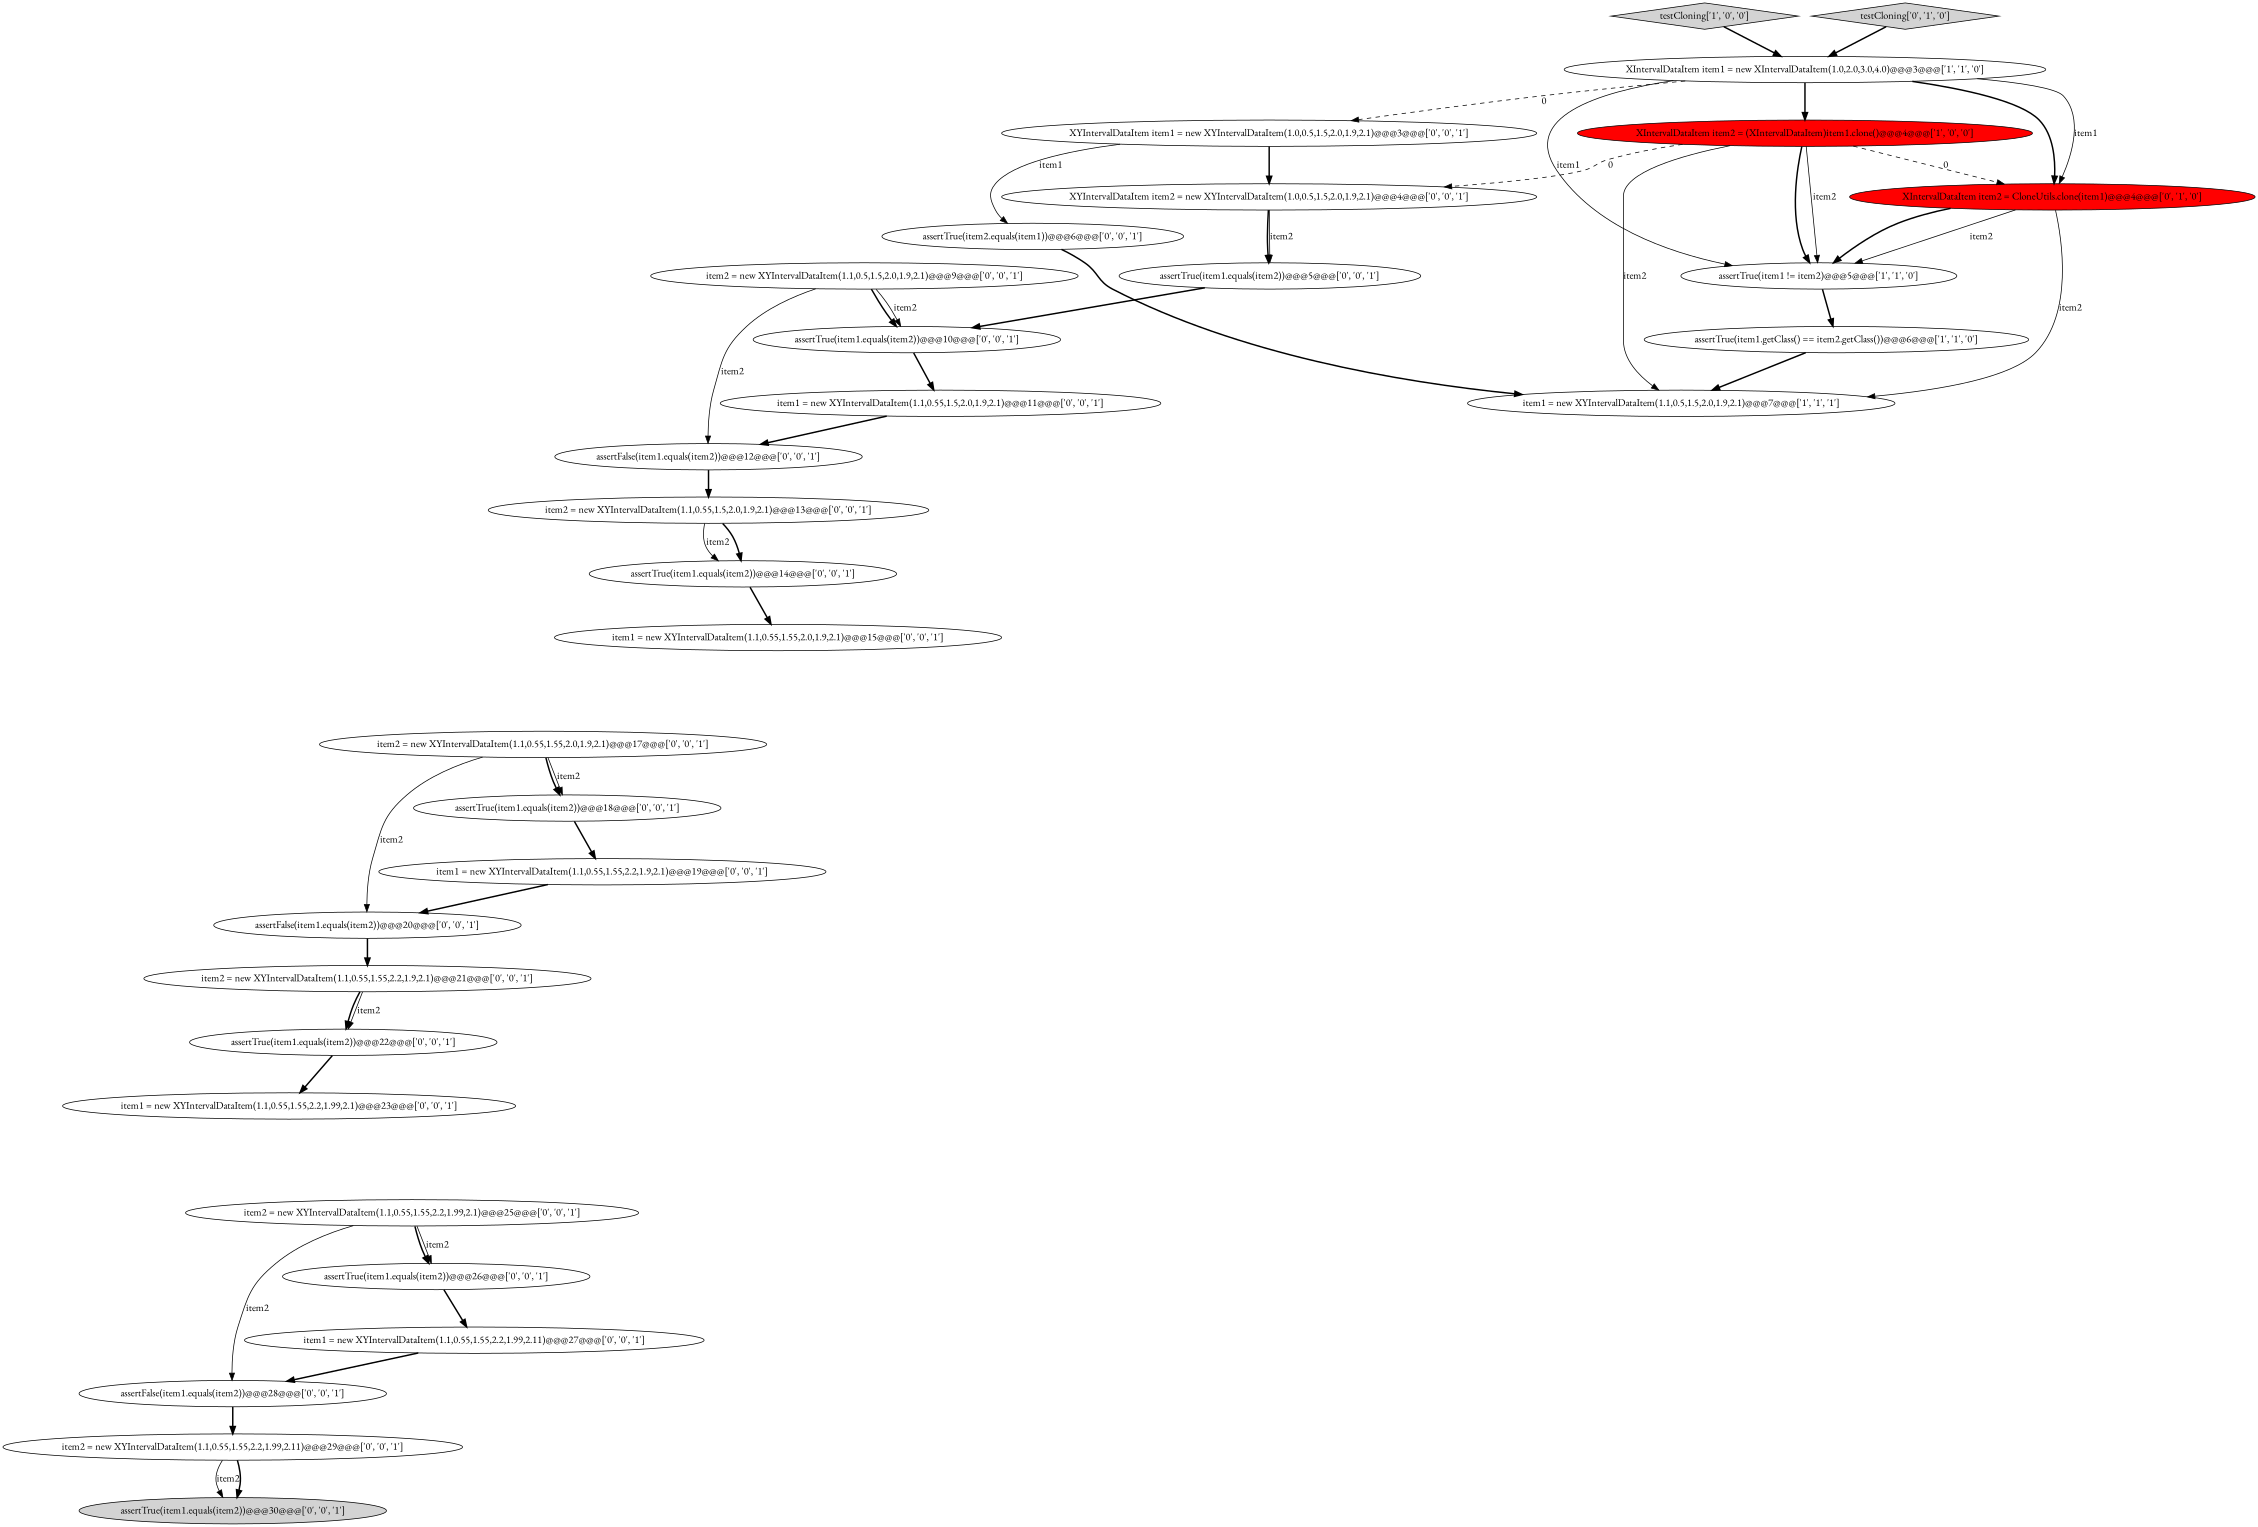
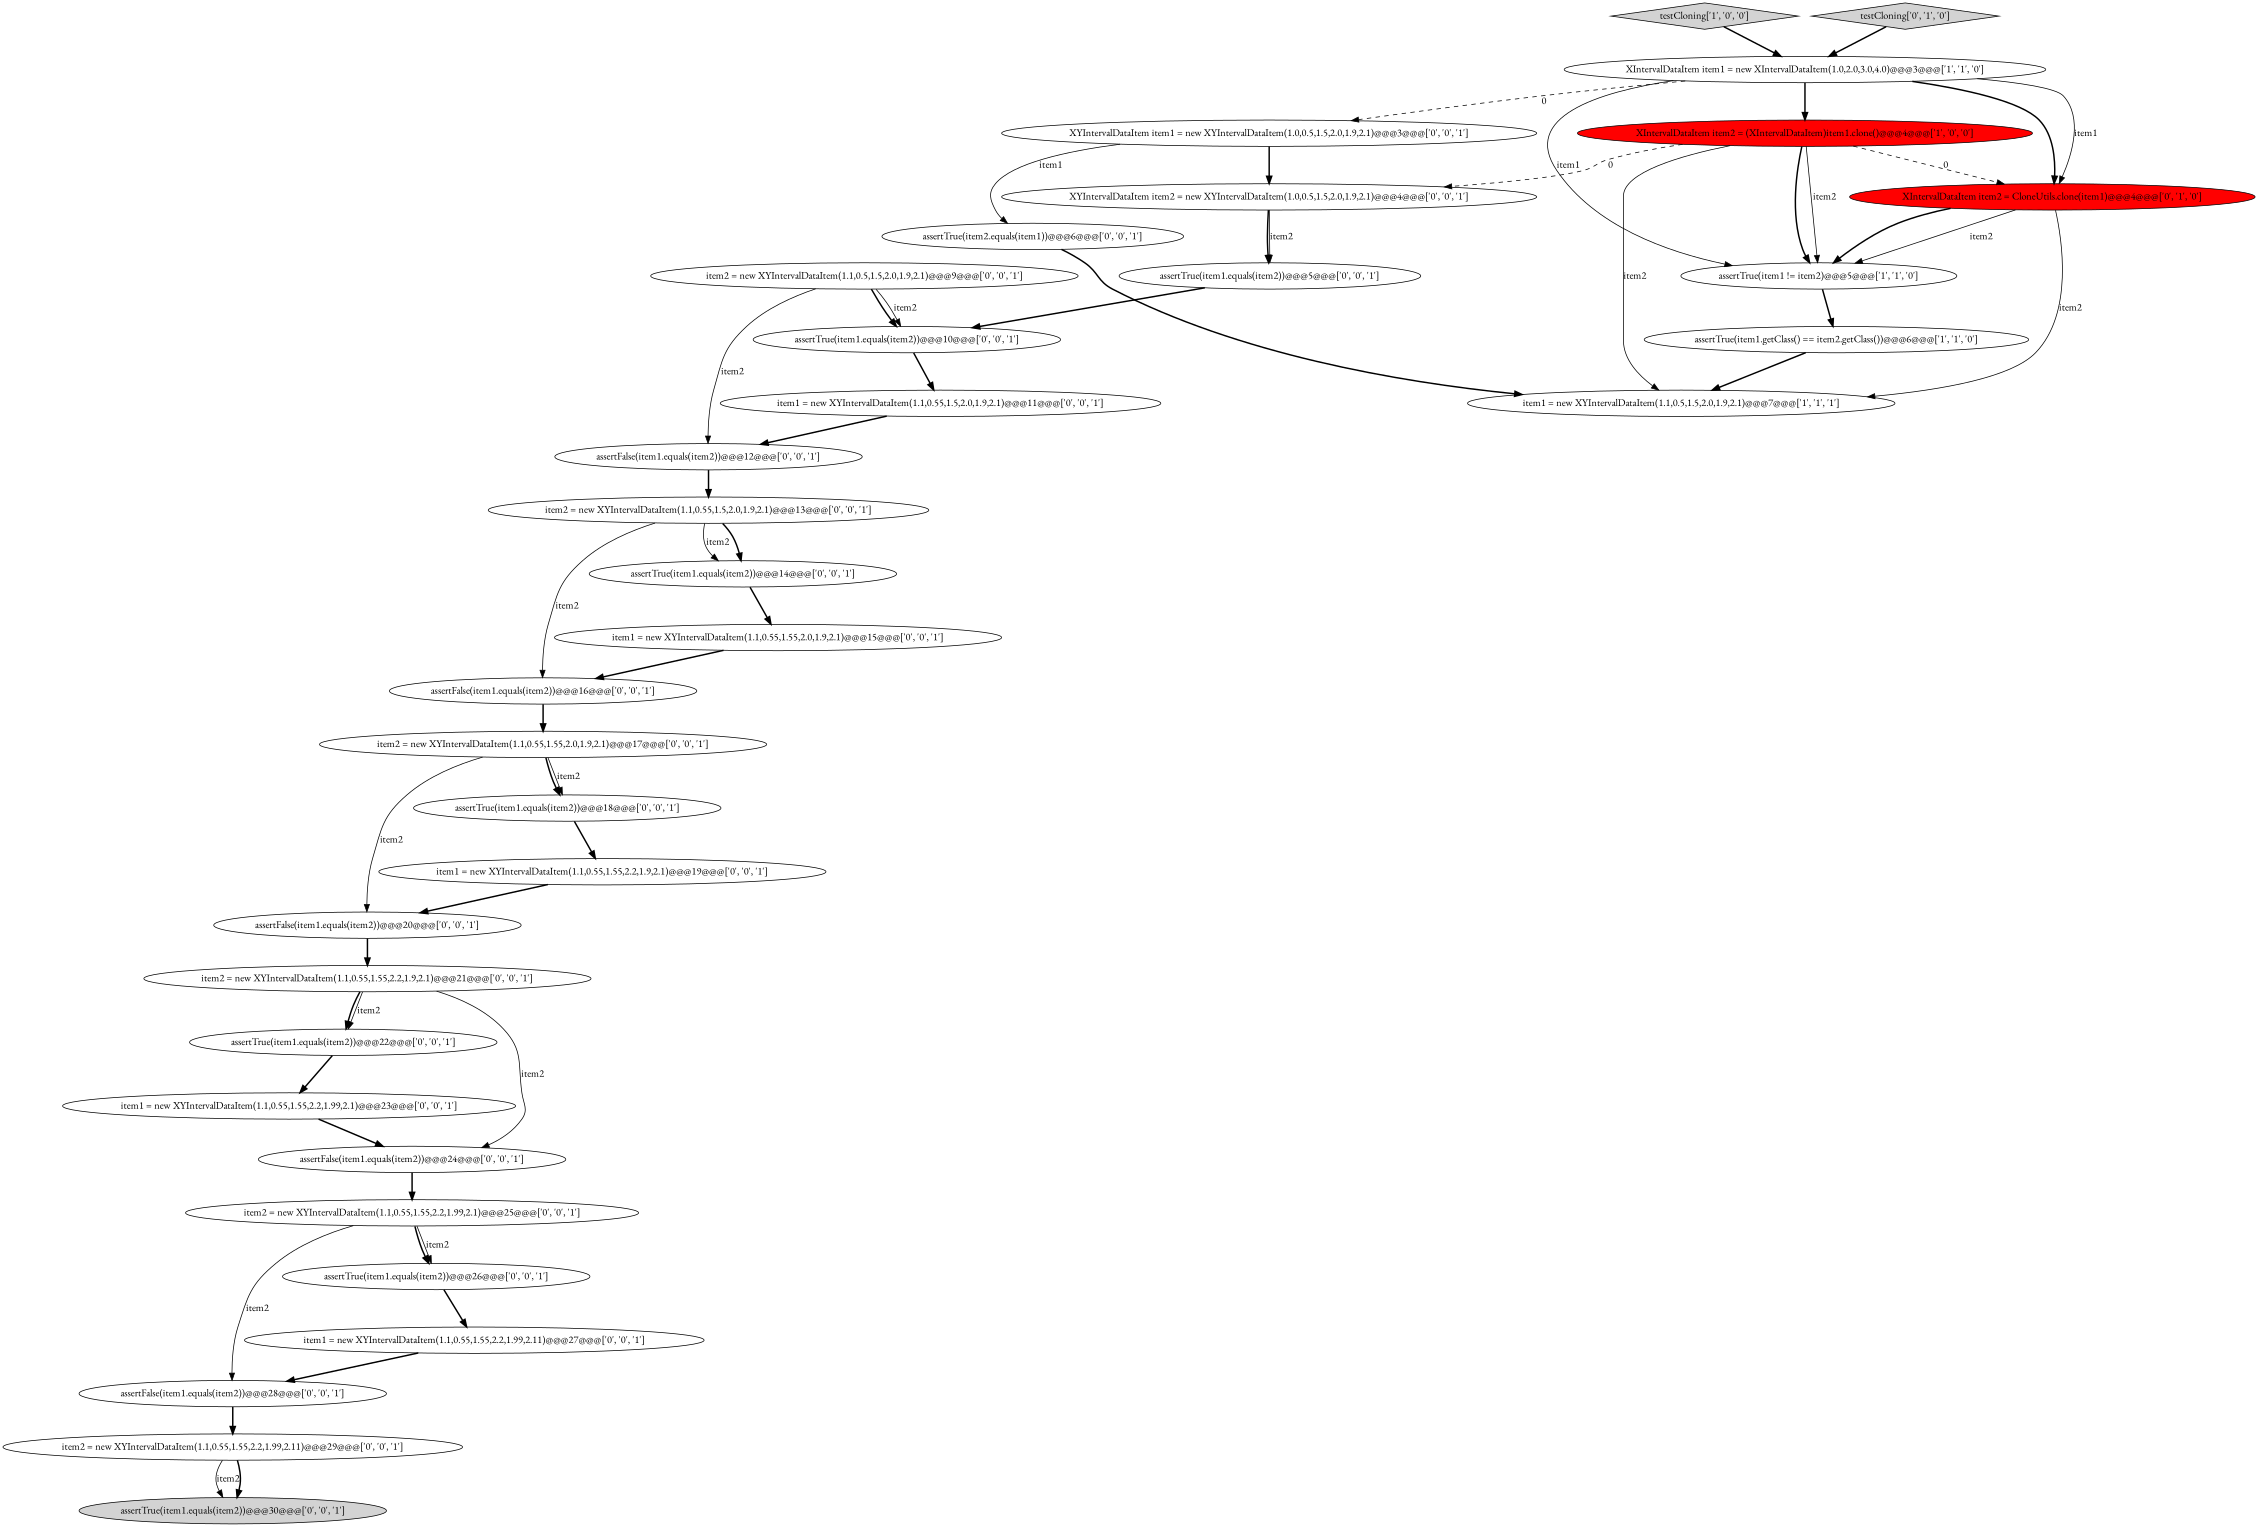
node "assertFalse(item1.equals(item2))@@@16@@@['0', '0', '1']": added
node "assertFalse(item1.equals(item2))@@@24@@@['0', '0', '1']": added
